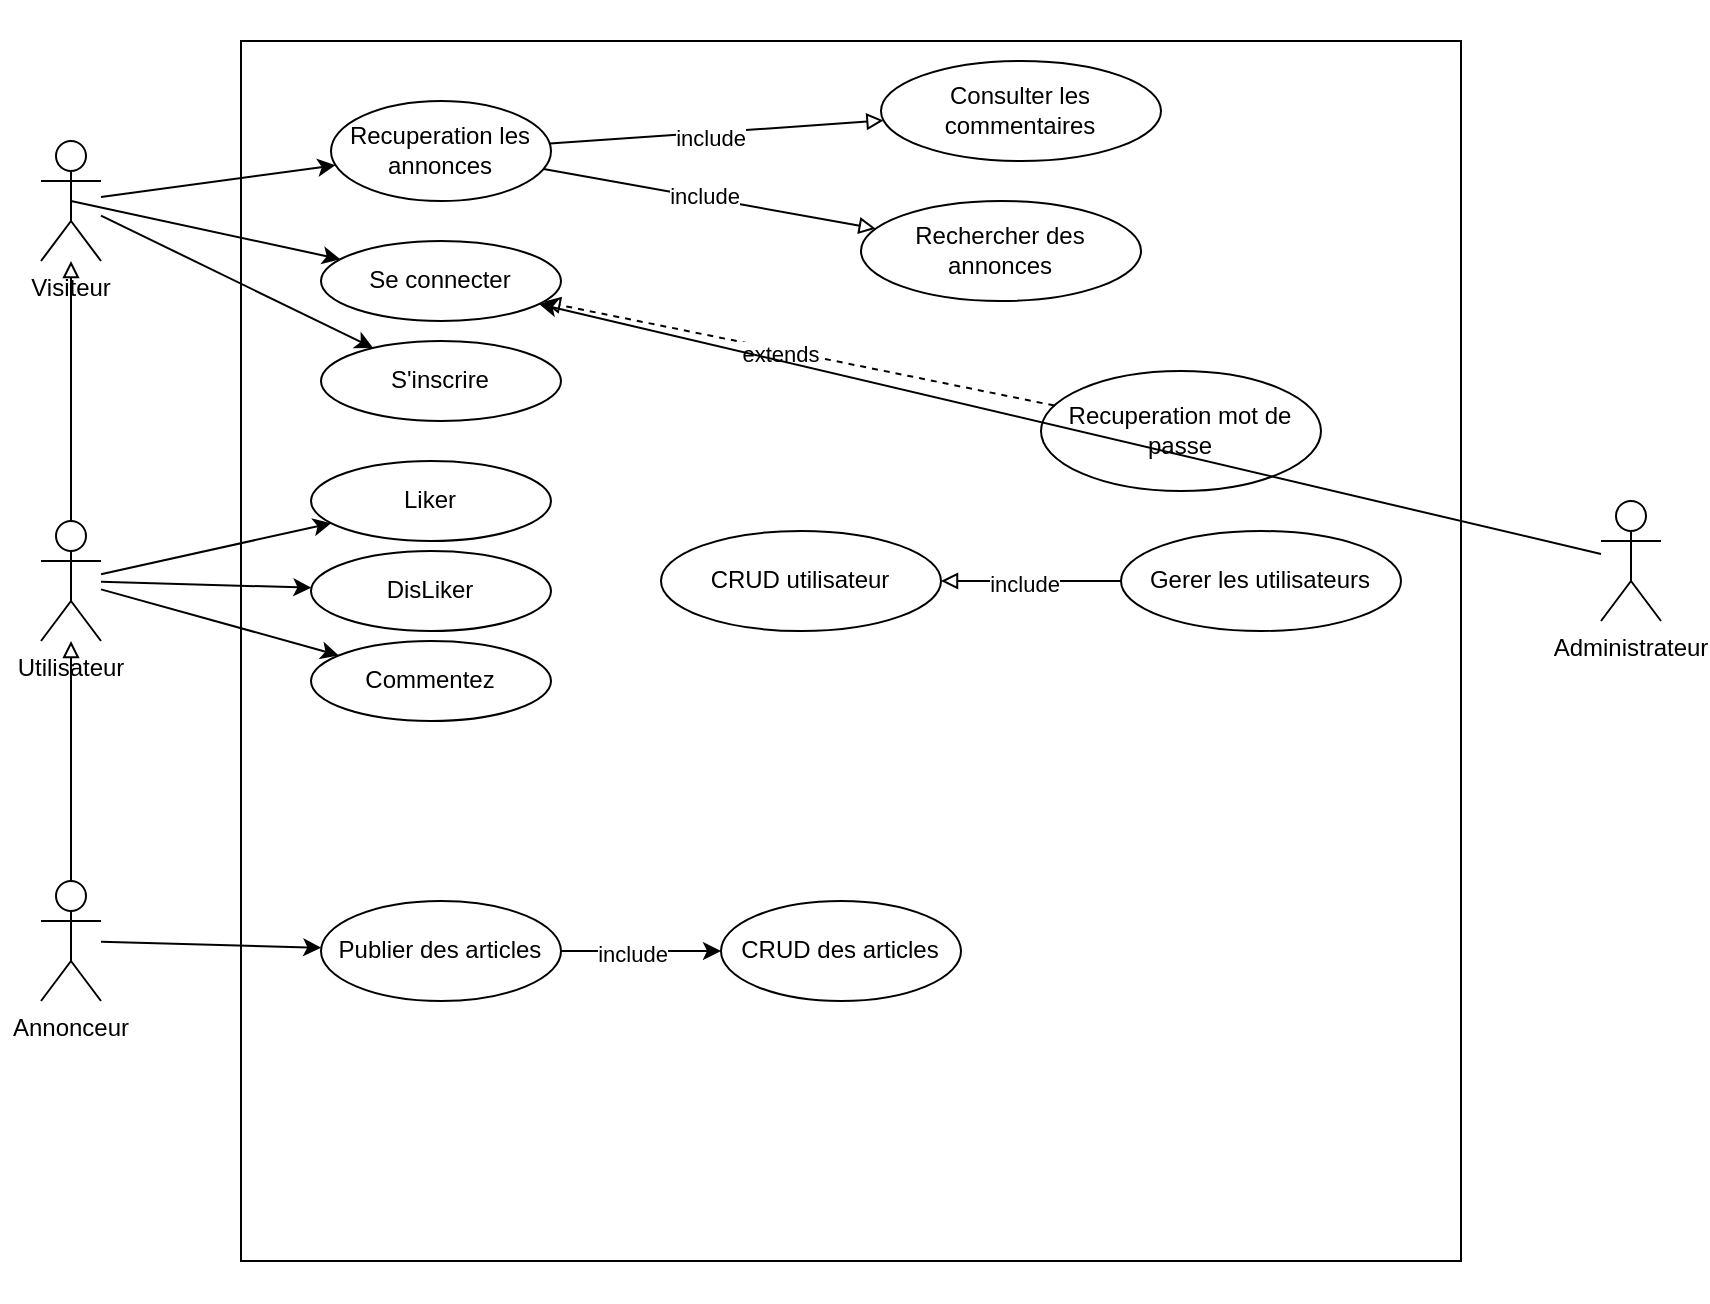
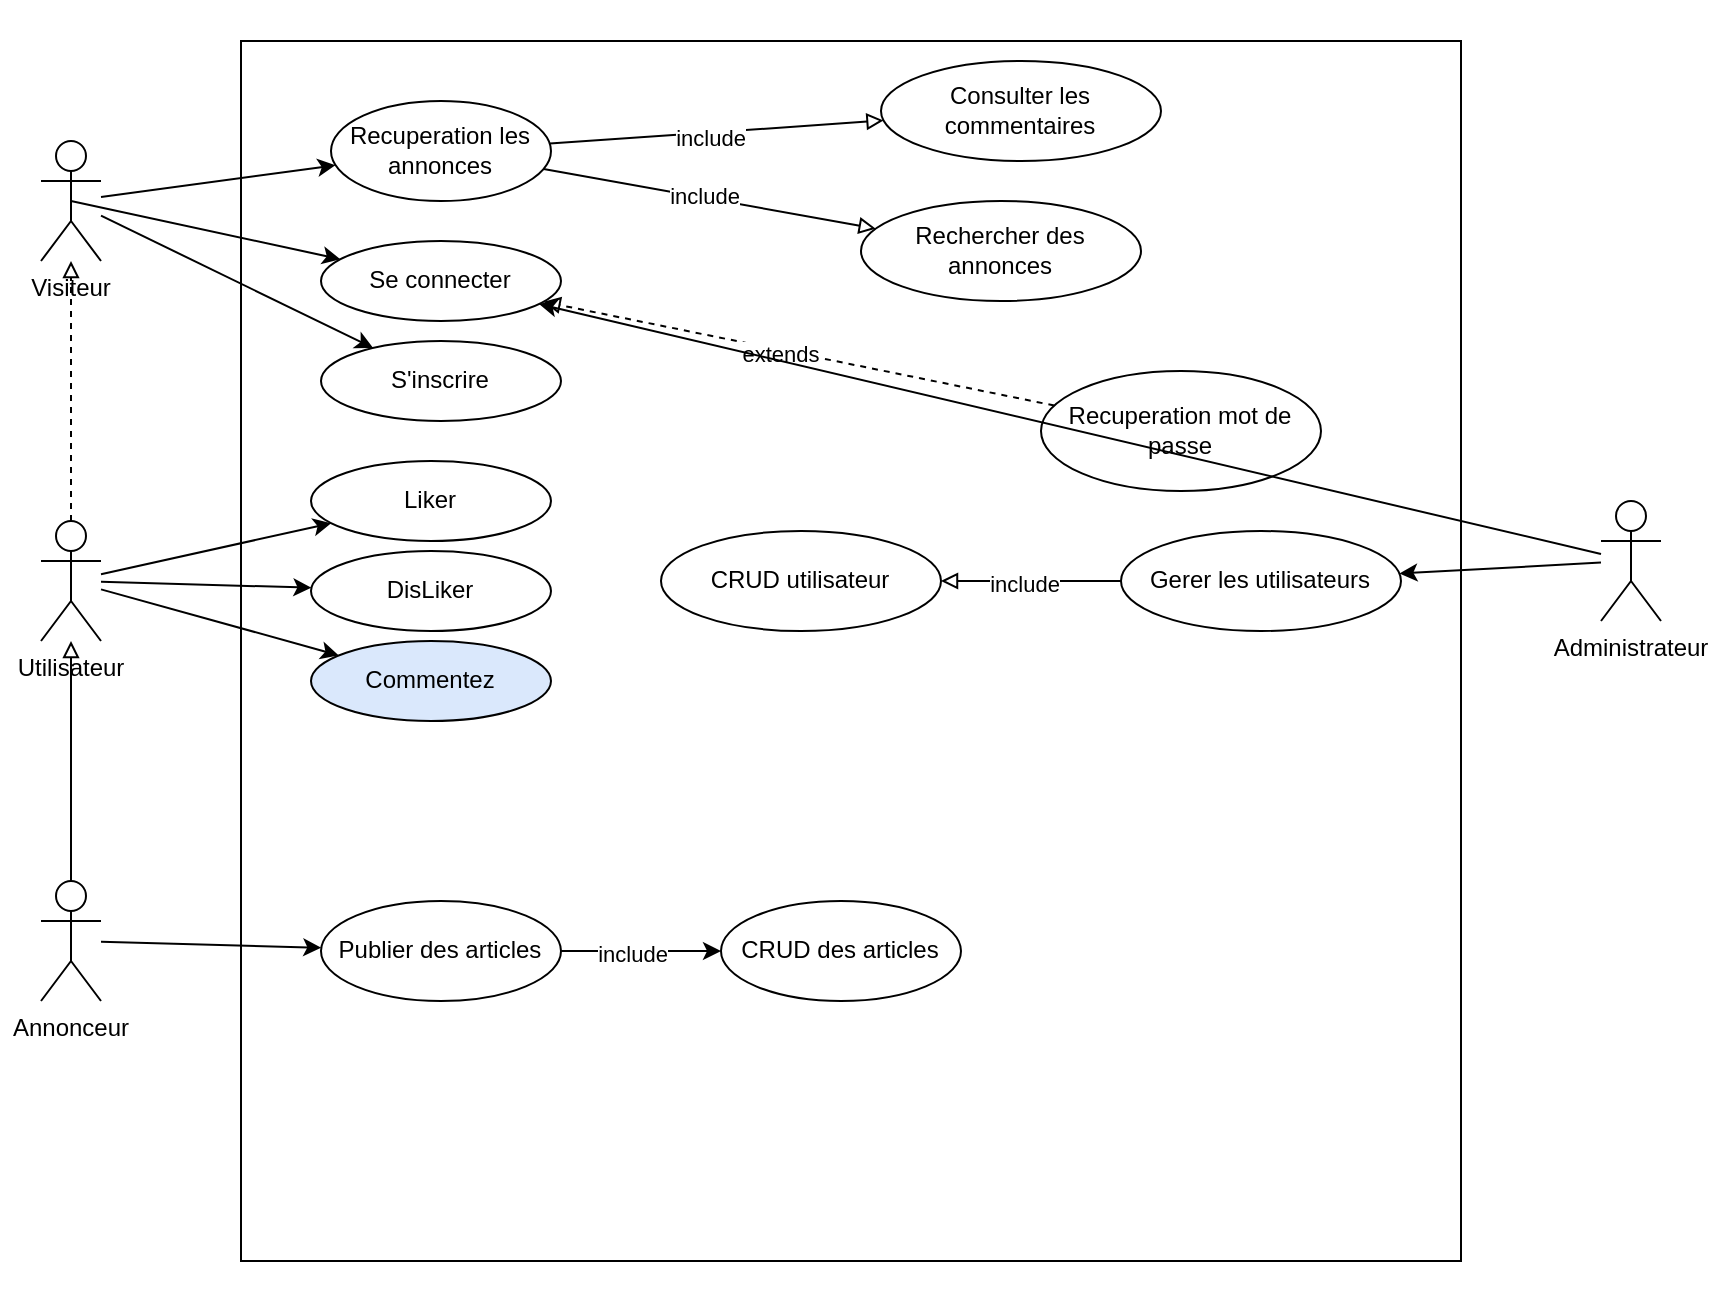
edge "Utilisateur" -> "Visiteur": style solid -> dashed
edge "Administrateur" -> "Gerer les utilisateurs": added
node "Commentez": fillcolor #ffffff -> #dae8fc
